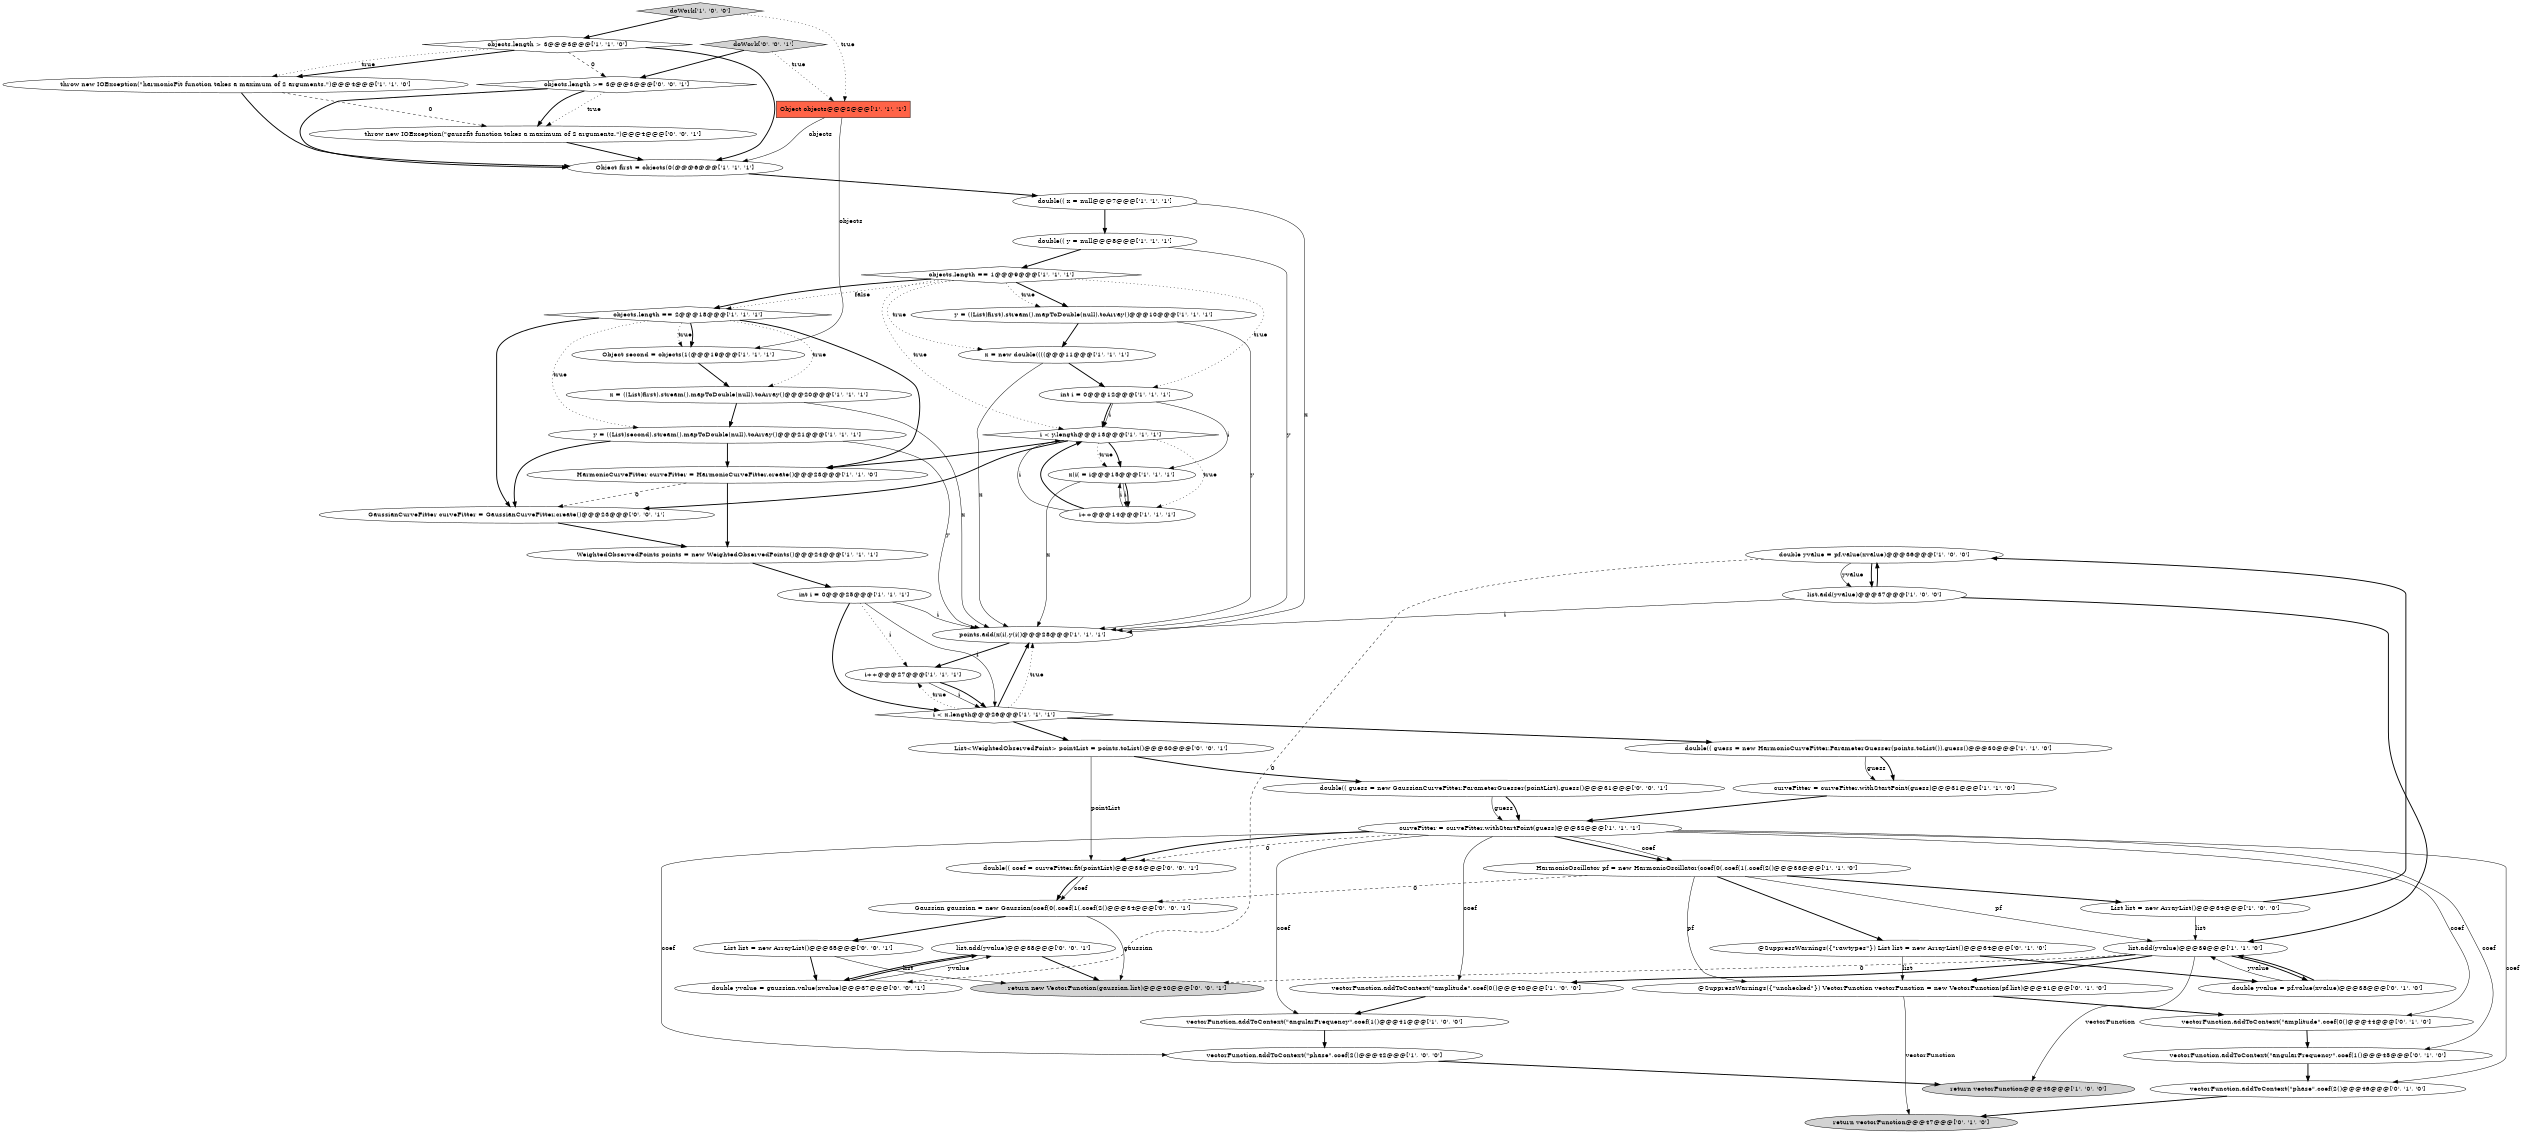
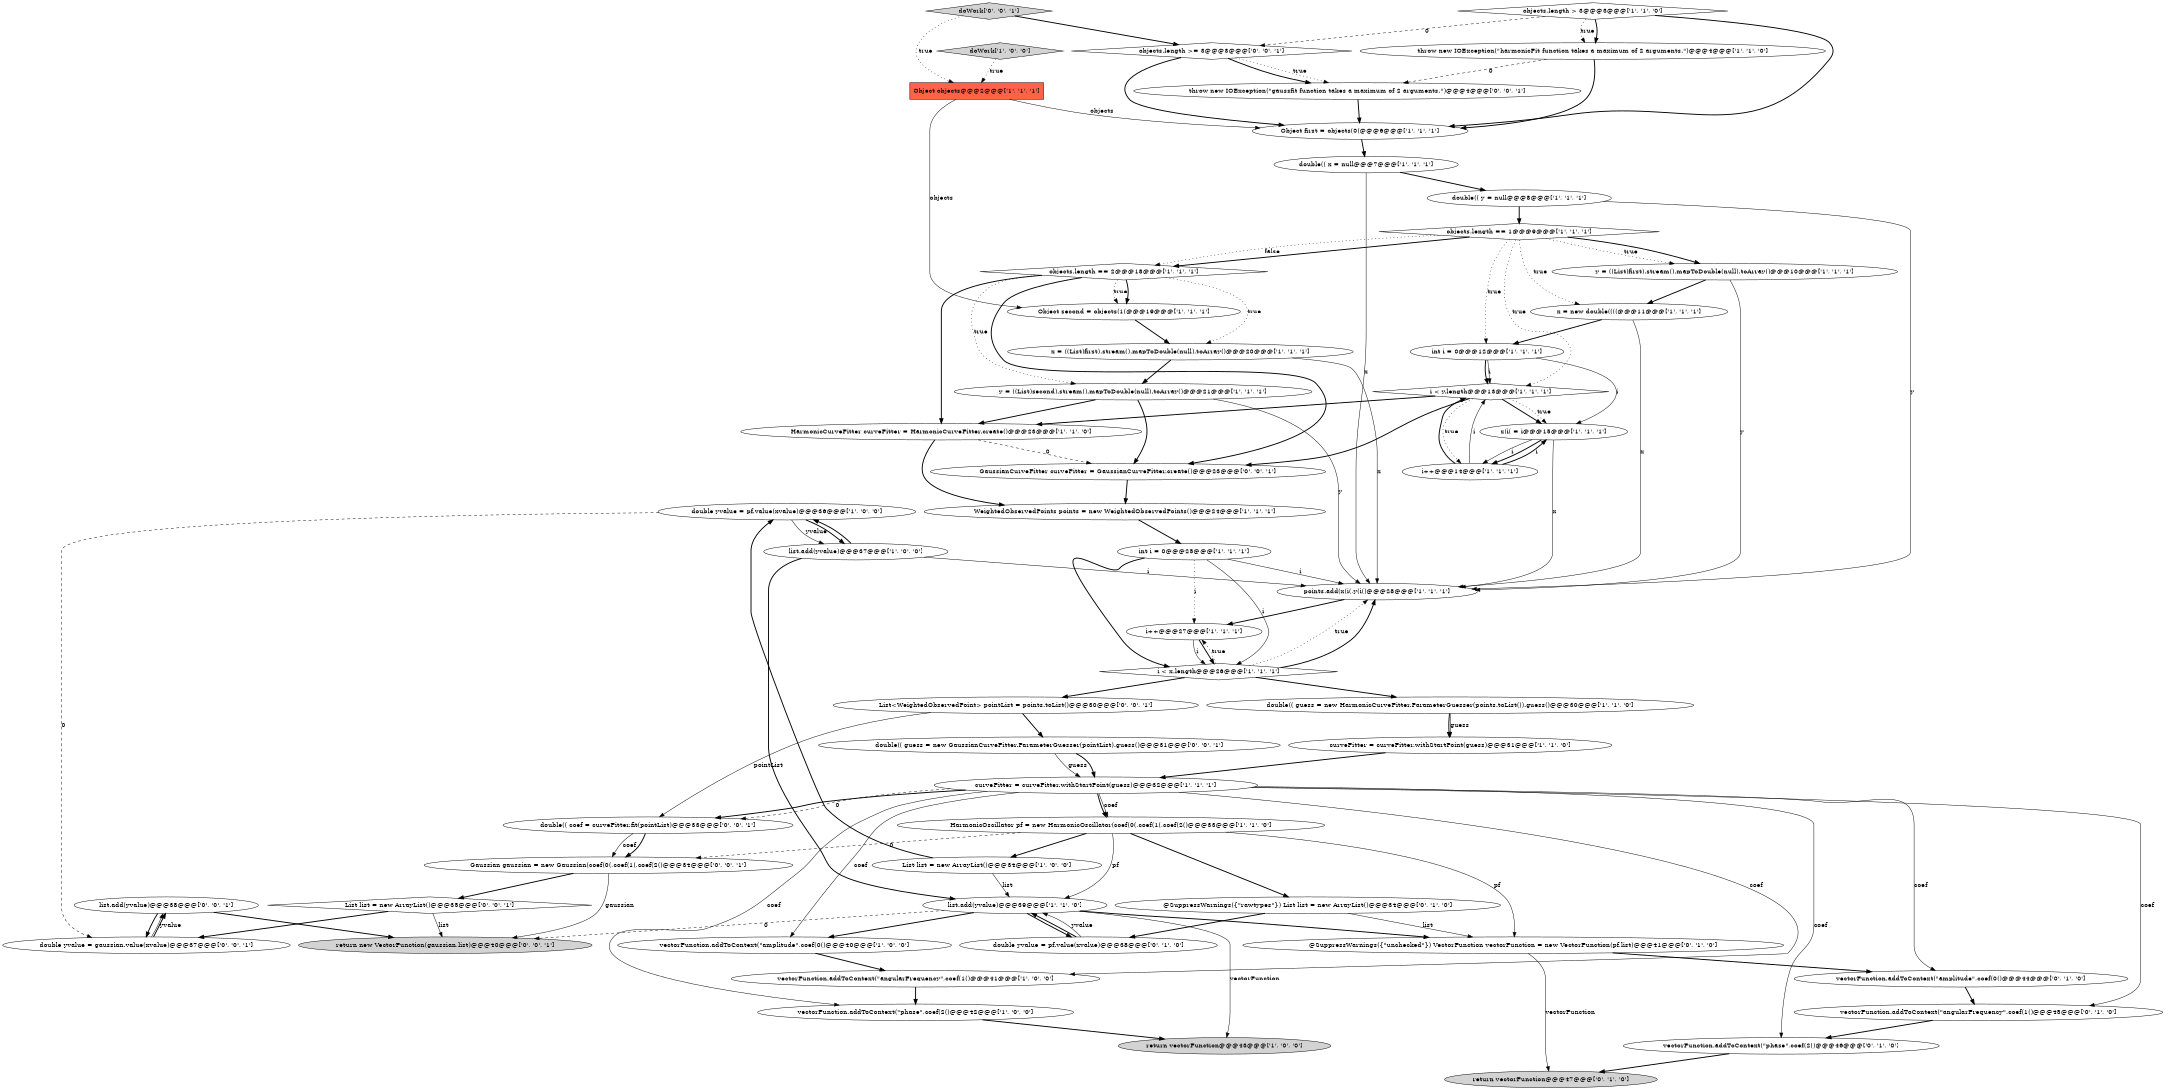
edge "doWork['1', '0', '0']" -> "objects.length > 3@@@3@@@['1', '1', '0']": removed
edge "i++@@@14@@@['1', '1', '1']" -> "x(i( = i@@@15@@@['1', '1', '1']": style solid -> bold
node "List list = new ArrayList()@@@35@@@['0', '0', '1']": shape ellipse -> diamond
